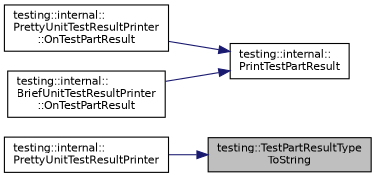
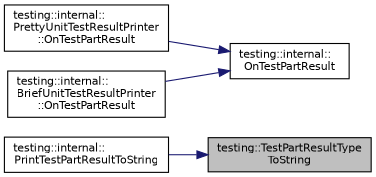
node "testing::internal:: PrintTestPartResult": label "testing::internal:: PrintTestPartResult" -> "testing::internal:: OnTestPartResult"
node "testing::internal:: PrettyUnitTestResultPrinter": label "testing::internal:: PrettyUnitTestResultPrinter" -> "testing::internal:: PrintTestPartResultToString"
